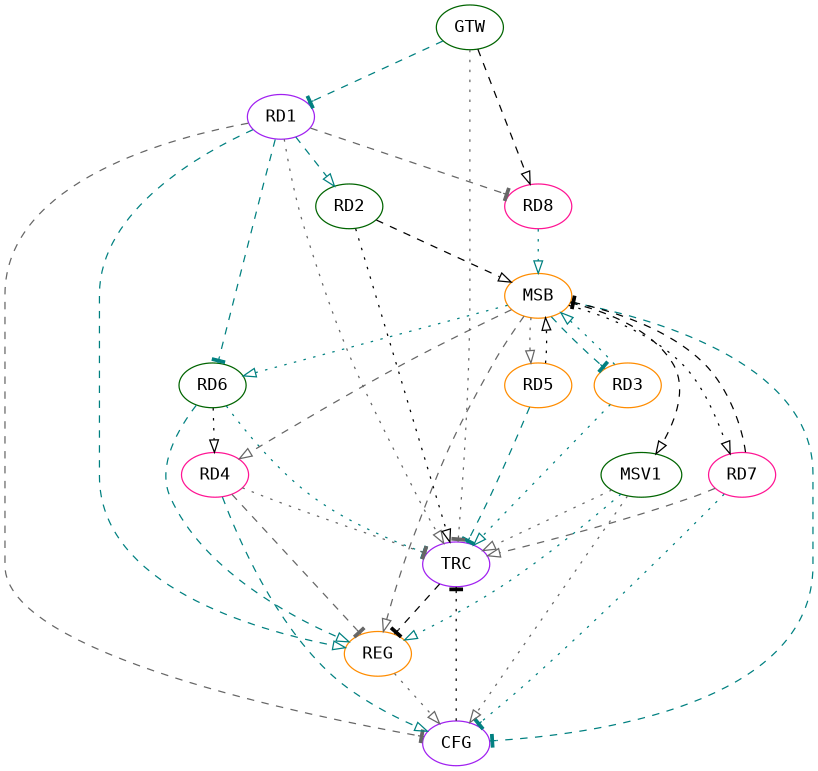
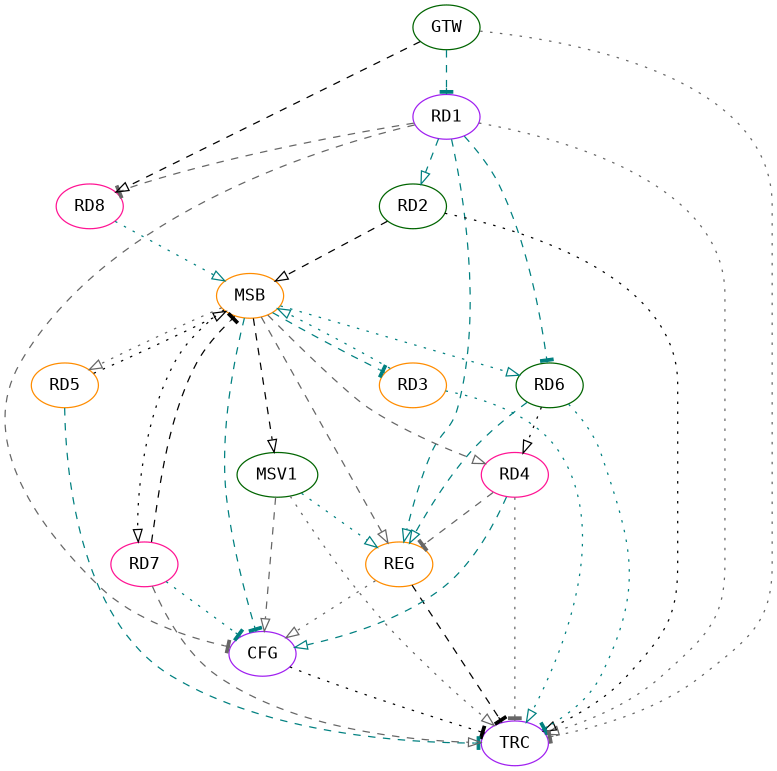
edge "MSV1" -> "CFG": style dotted -> dashed
edge "TRC" -> "REG": reversed
